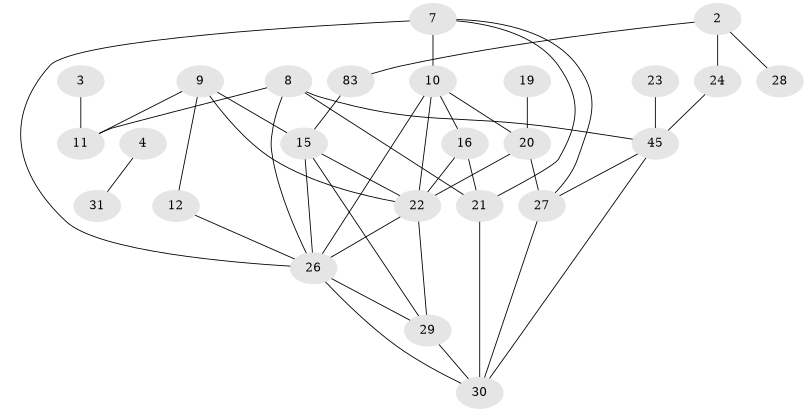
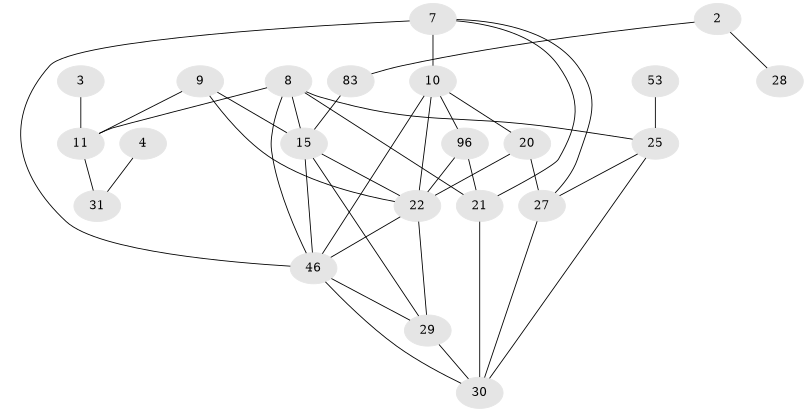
node "19": removed
node "23": label "23" -> "53"
node "24": removed
edge "8" -- "15": added
node "16": label "16" -> "96"
node "45": label "45" -> "25"
edge "11" -- "31": added
node "12": removed
node "26": label "26" -> "46"
